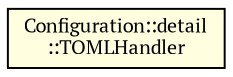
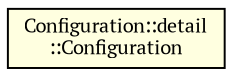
node "Configuration::detail ::TOMLHandler": label "Configuration::detail ::TOMLHandler" -> "Configuration::detail ::Configuration"
